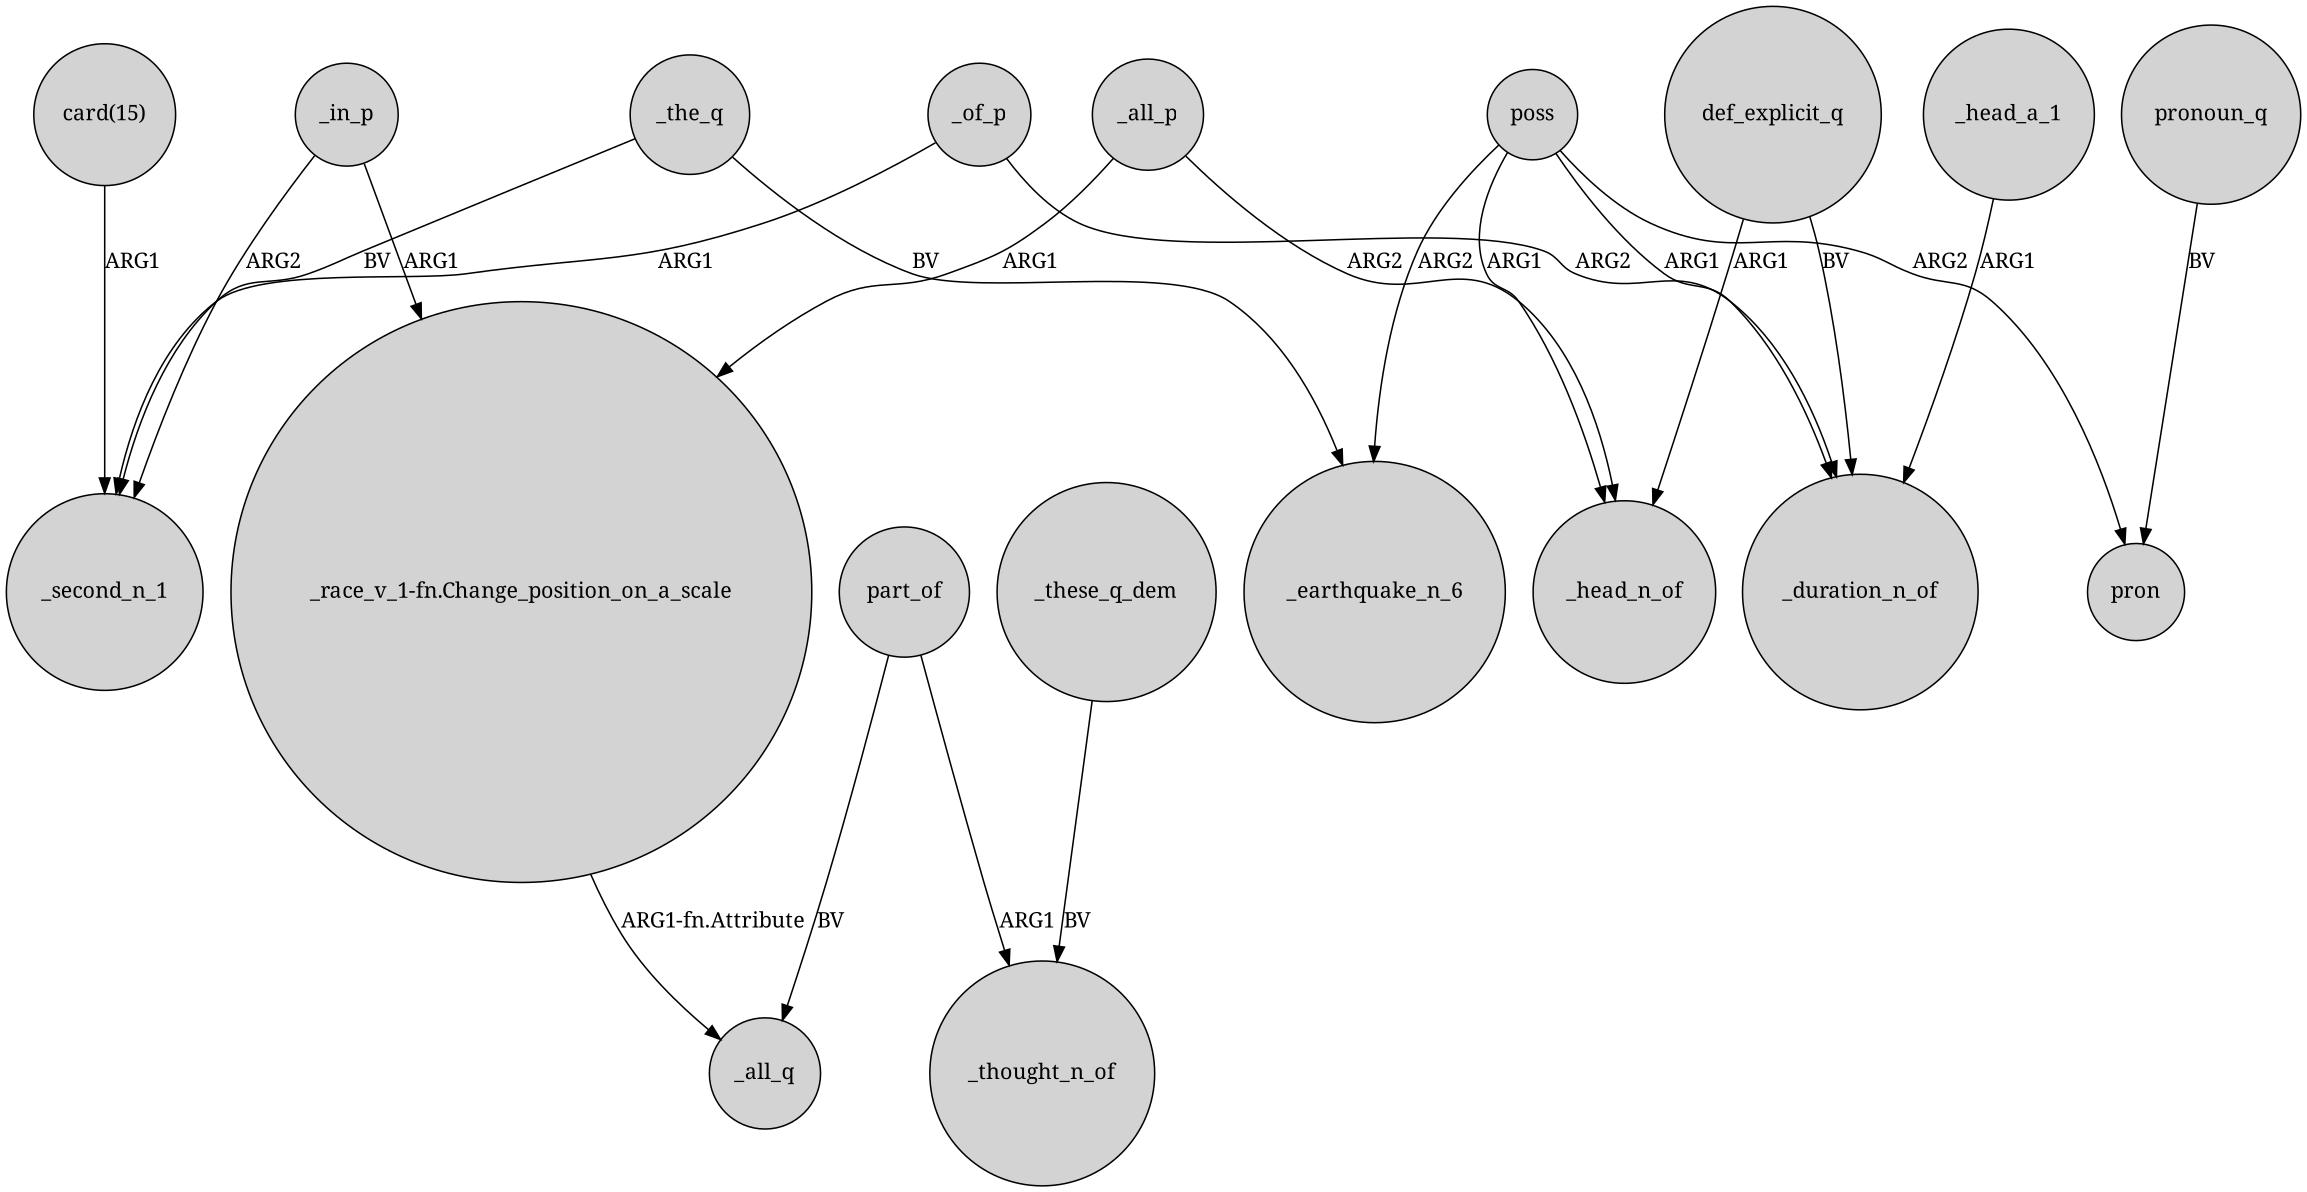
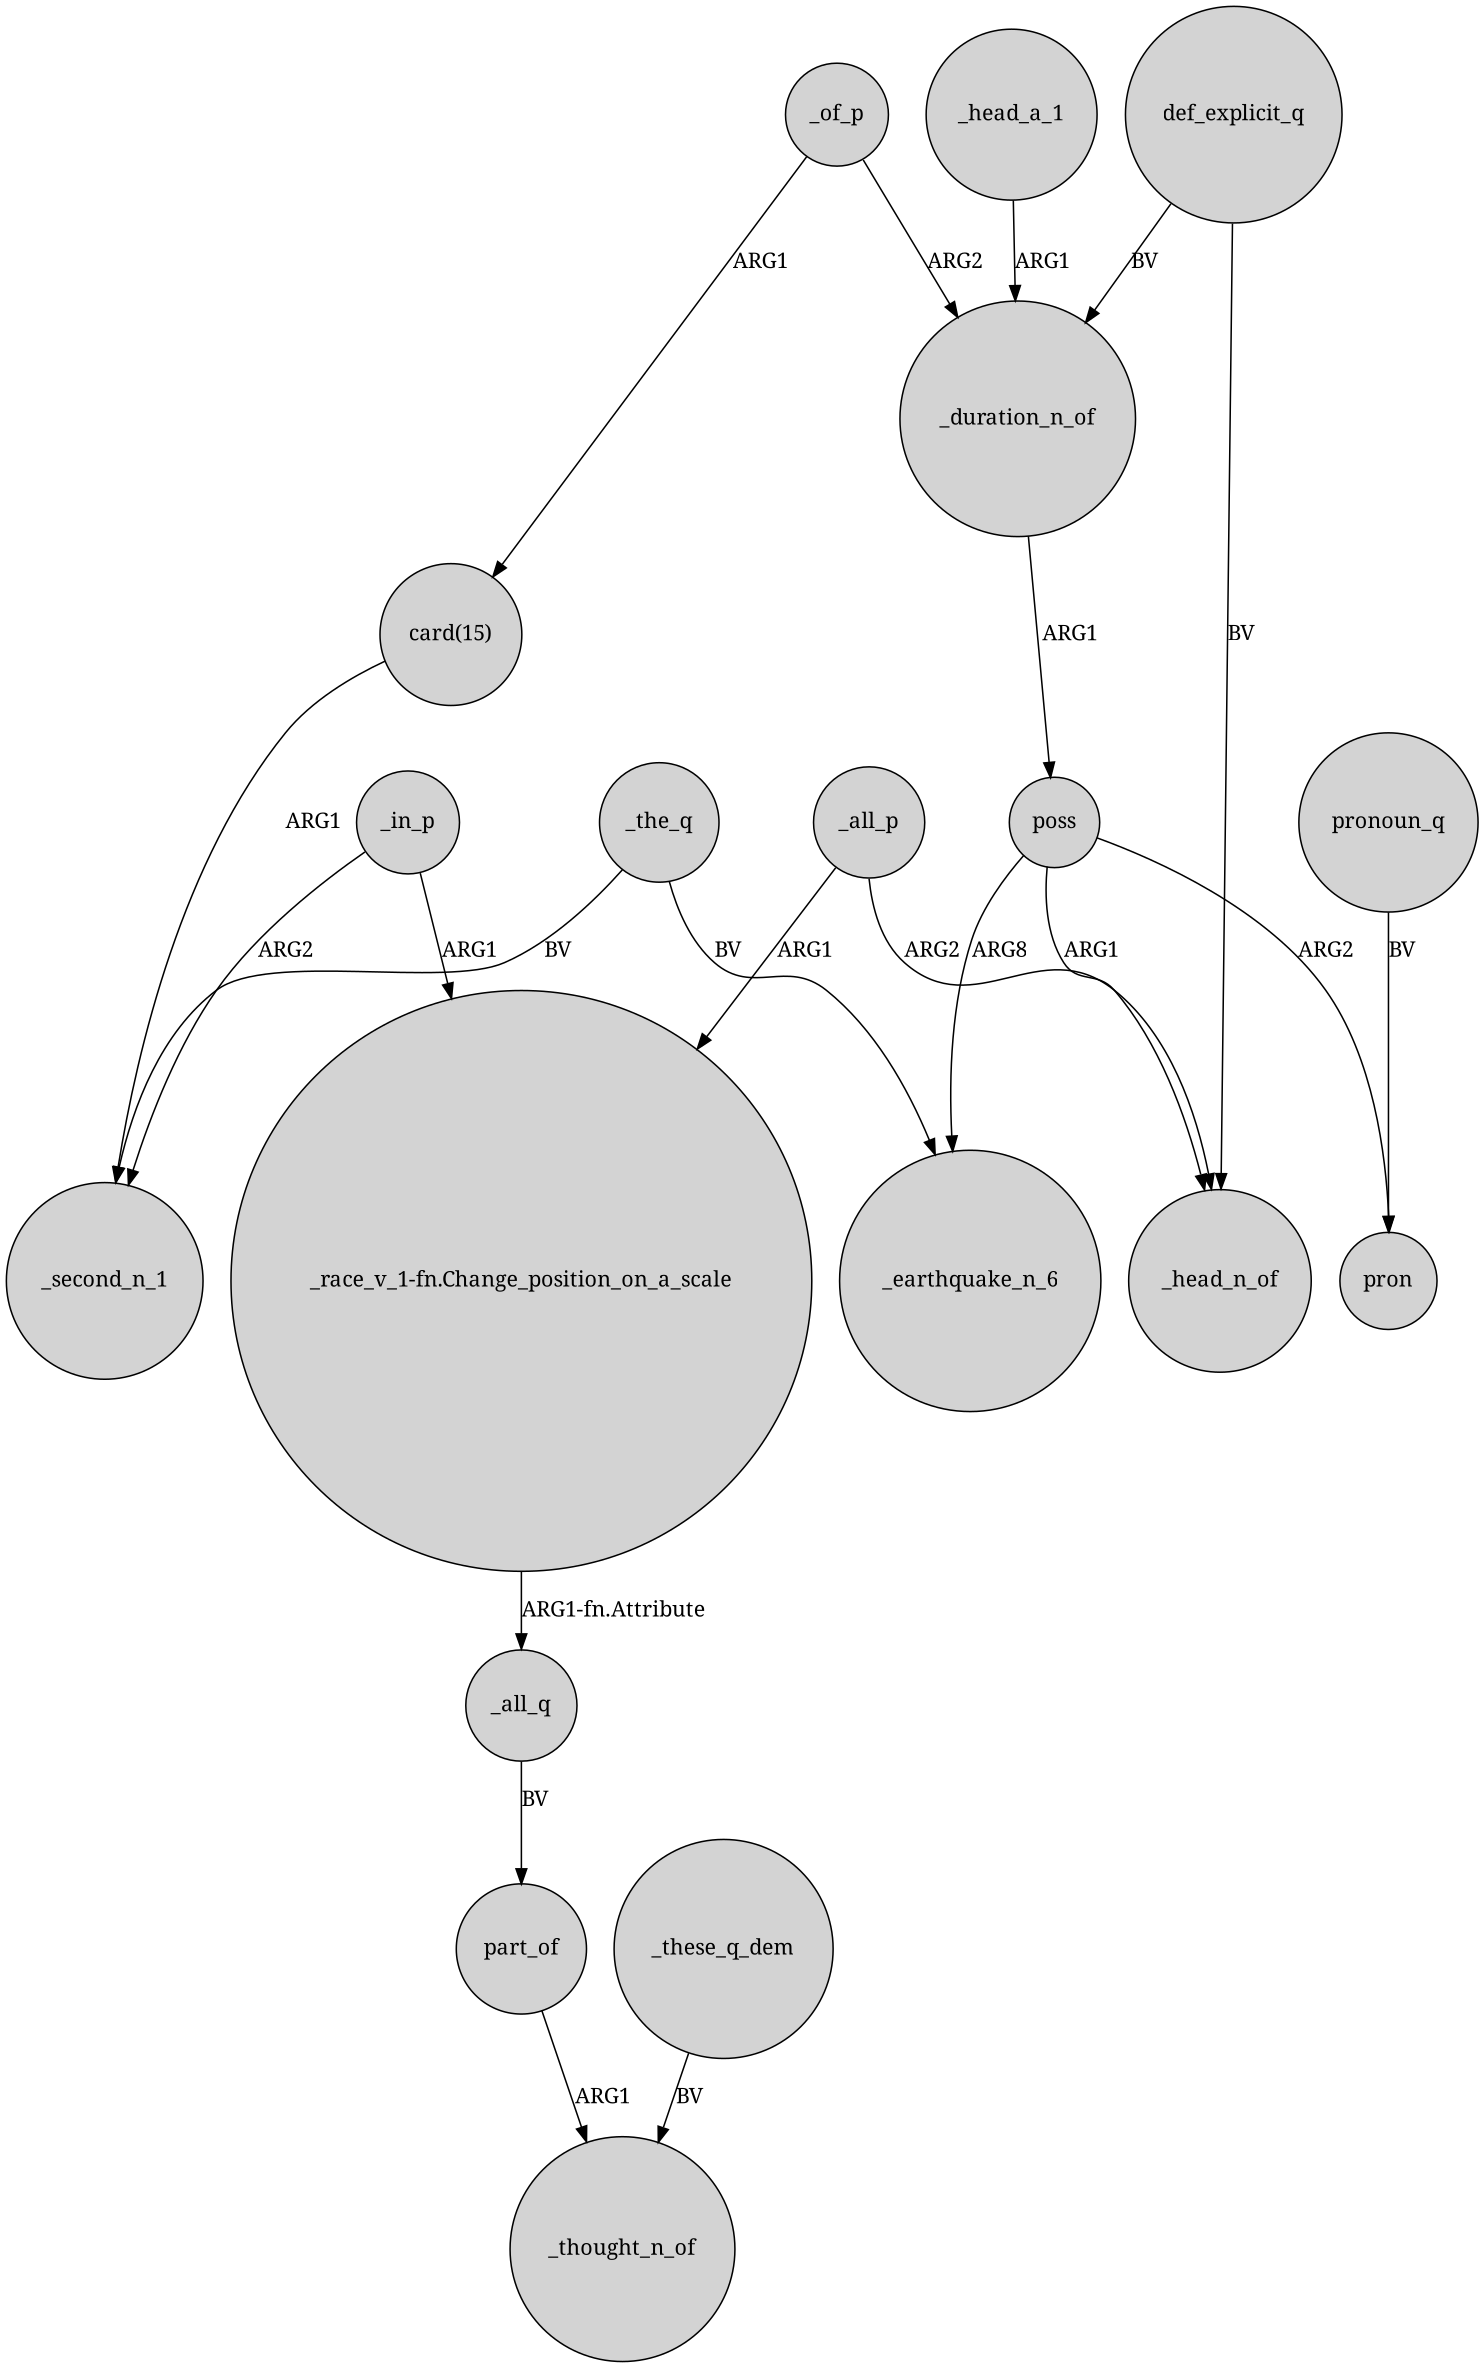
edge "poss" -> "_earthquake_n_6": label "ARG2" -> "ARG8"
edge "def_explicit_q" -> "_head_n_of": label "ARG1" -> "BV"
edge "_of_p" -> "_second_n_1": now "_of_p" -> "card(15)"
edge "poss" -> "_duration_n_of": reversed
edge "part_of" -> "_all_q": reversed
